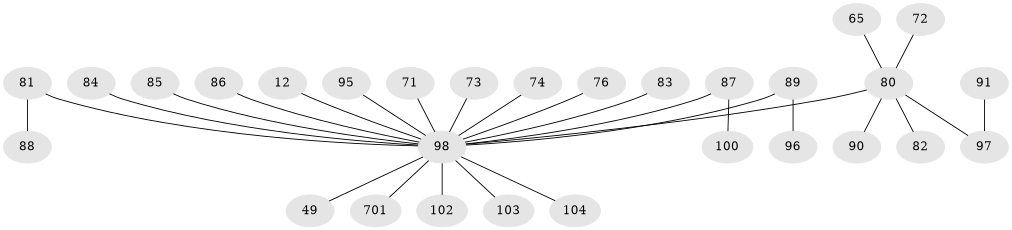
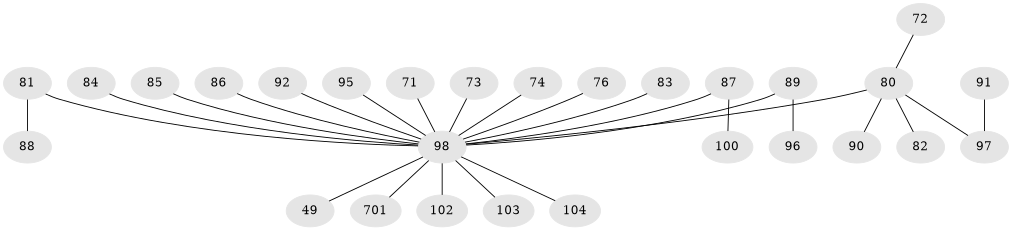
node "65": removed
node "12": label "12" -> "92"
